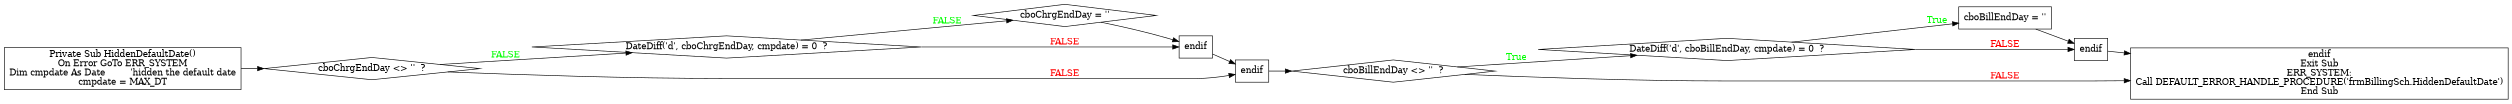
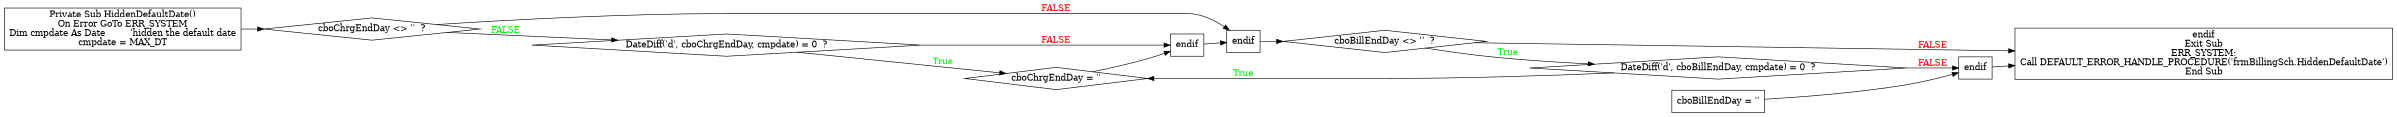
edge "DateDiff('d', cboChrgEndDay, cmpdate) = 0  ?" -> "cboChrgEndDay = ''": label "FALSE" -> "True"
edge "DateDiff('d', cboBillEndDay, cmpdate) = 0  ?" -> "cboBillEndDay = ''": now "DateDiff('d', cboBillEndDay, cmpdate) = 0  ?" -> "cboChrgEndDay = ''"
